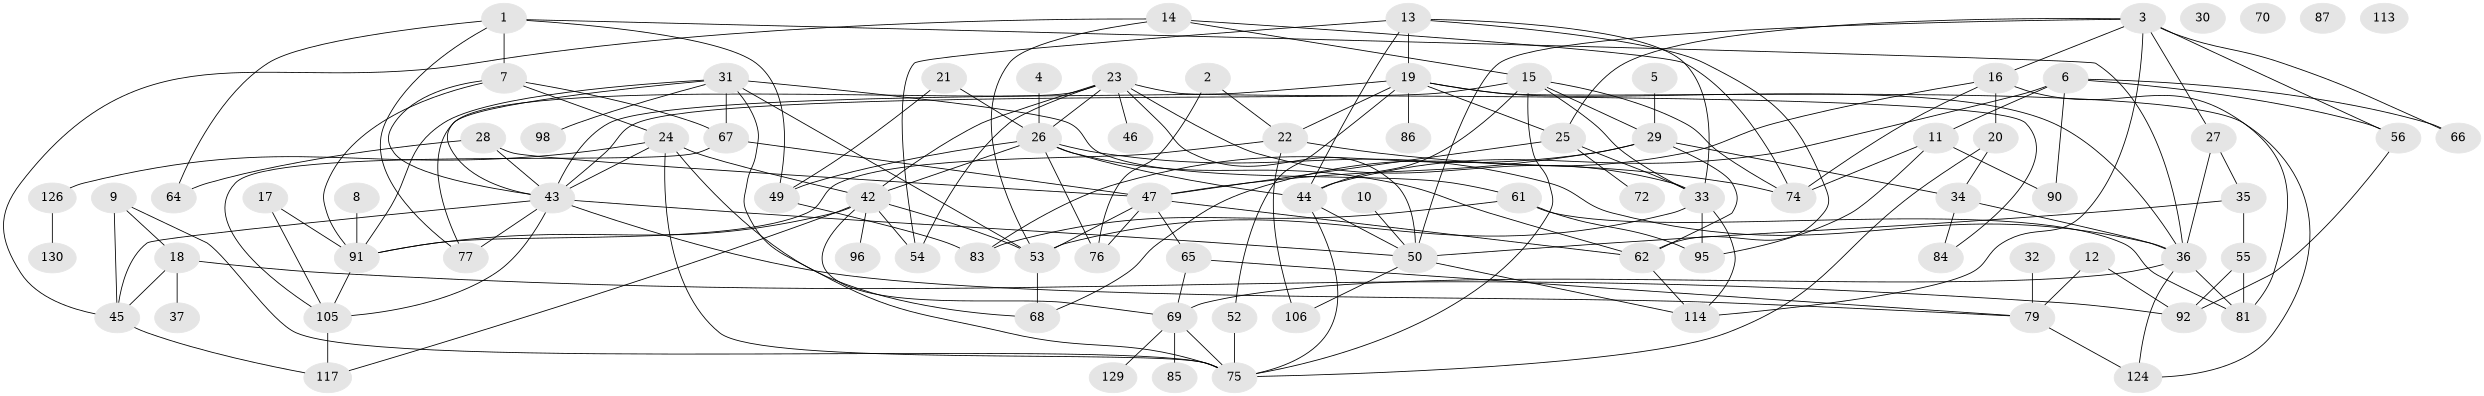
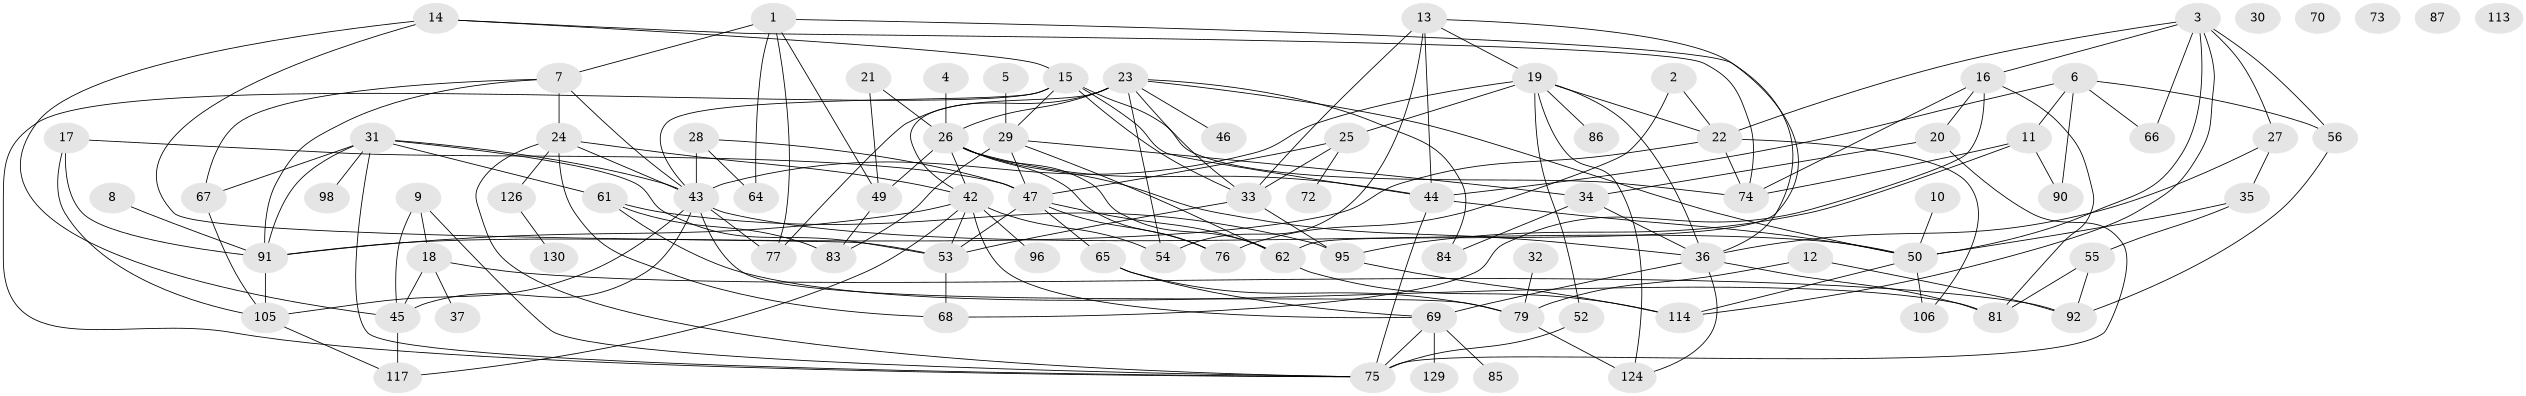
node "73": added
edge "3" -- "25": now "3" -- "22"
edge "67" -- "47": now "17" -- "47"
edge "33" -- "114": now "95" -- "114"
